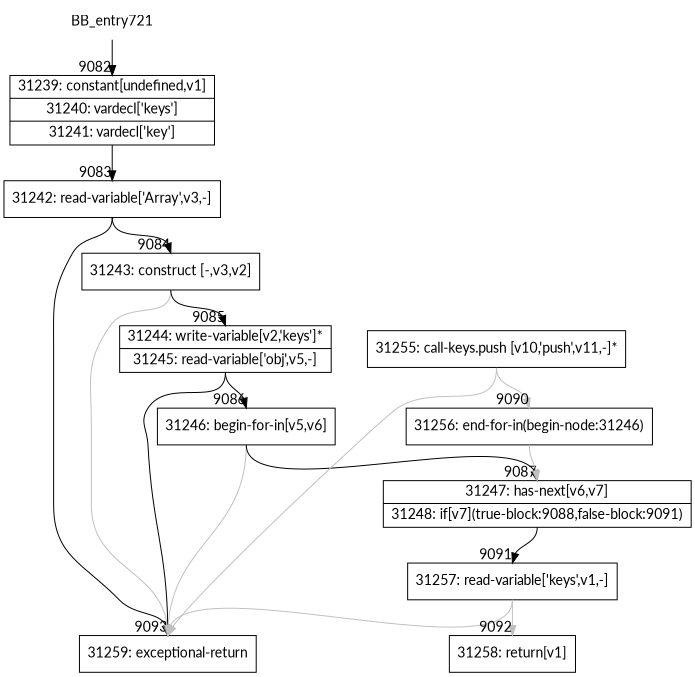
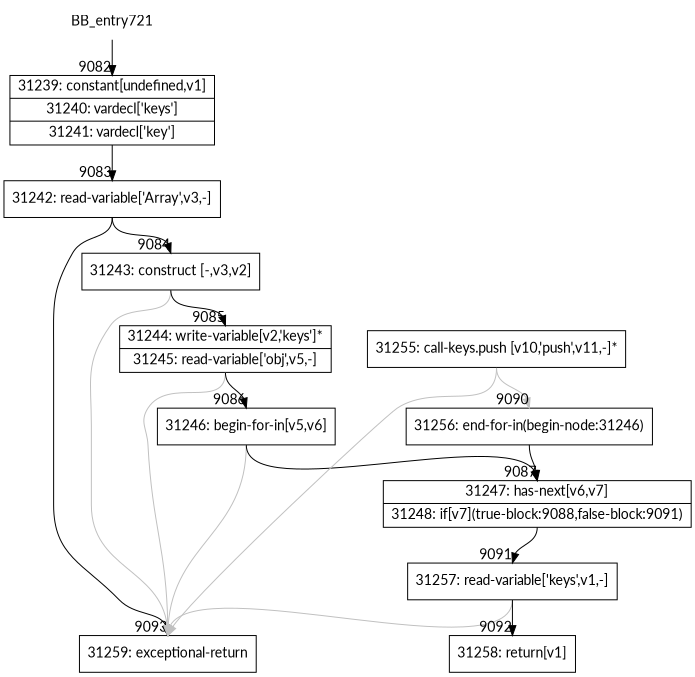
edge "31256: end-for-in(begin-node:31246)" -> "31247: has-next[v6,v7]": color gray -> black
edge "31244: write-variable[v2,'keys']*" -> "31259: exceptional-return": color black -> gray
edge "31257: read-variable['keys',v1,-]" -> "31258: return[v1]": color gray -> black
